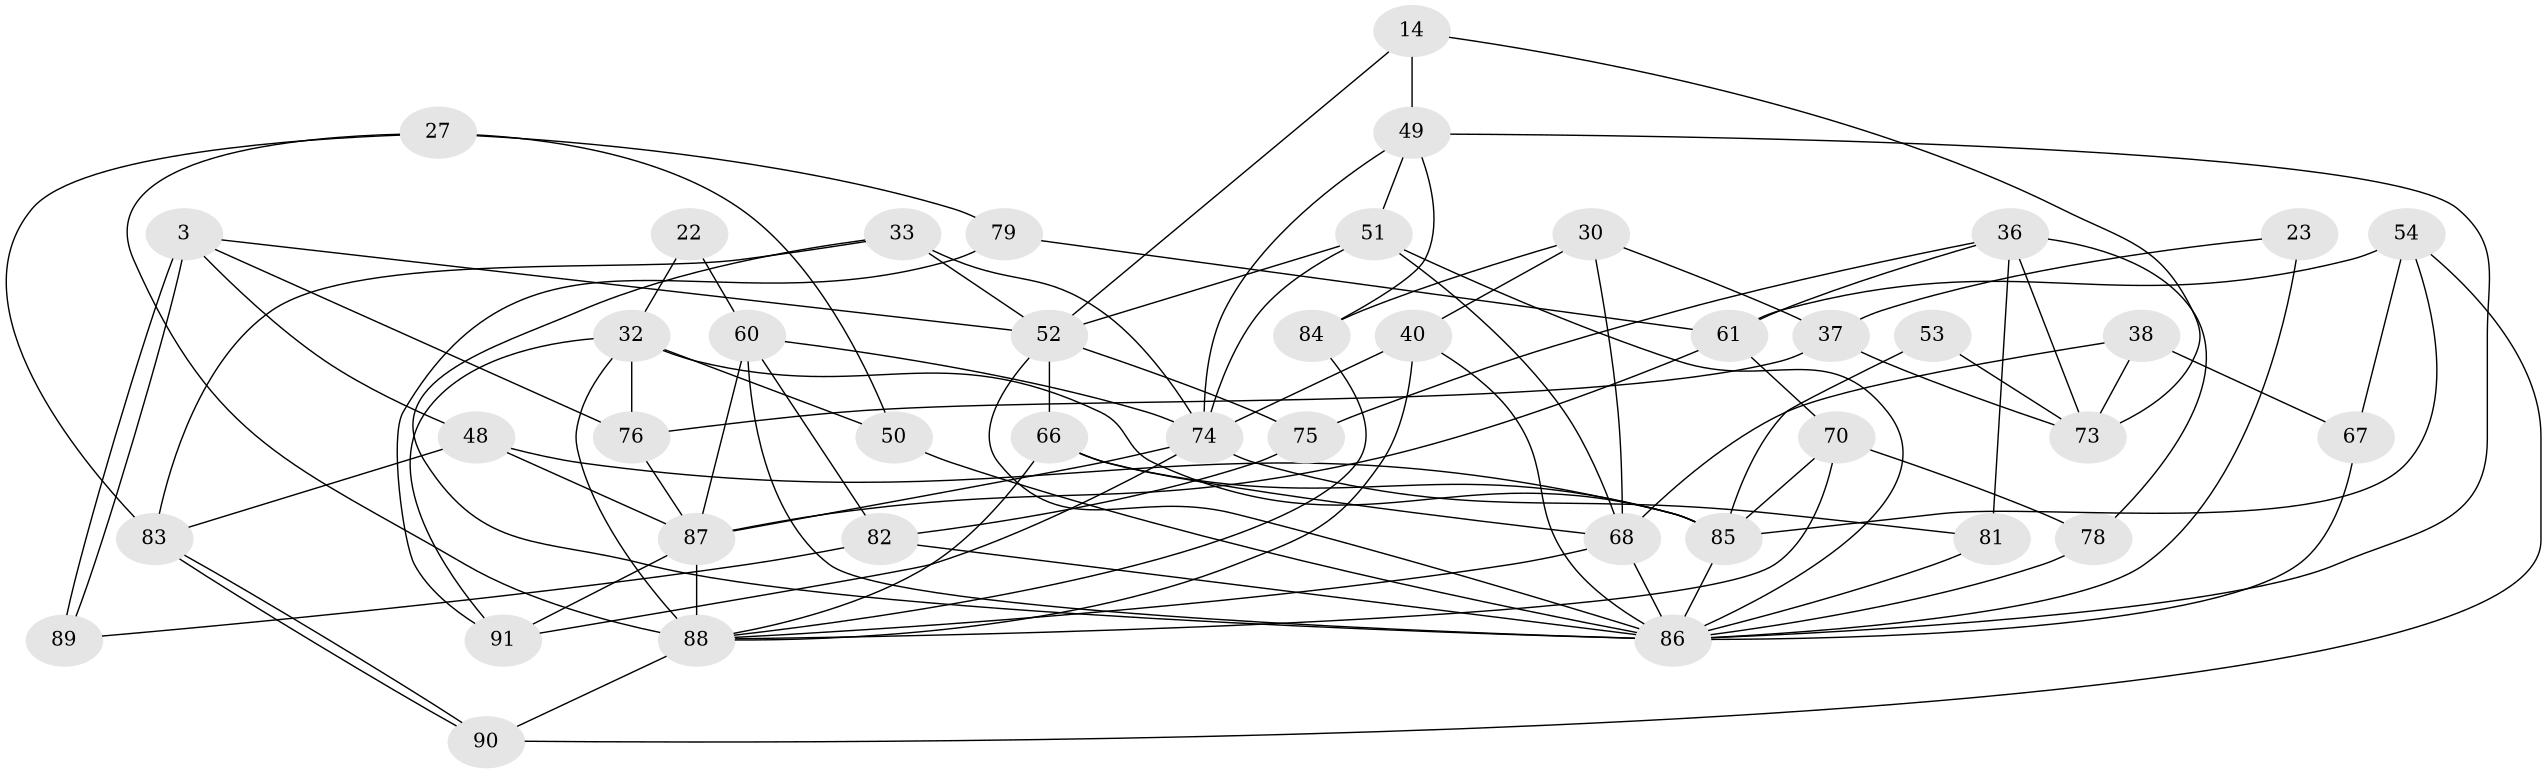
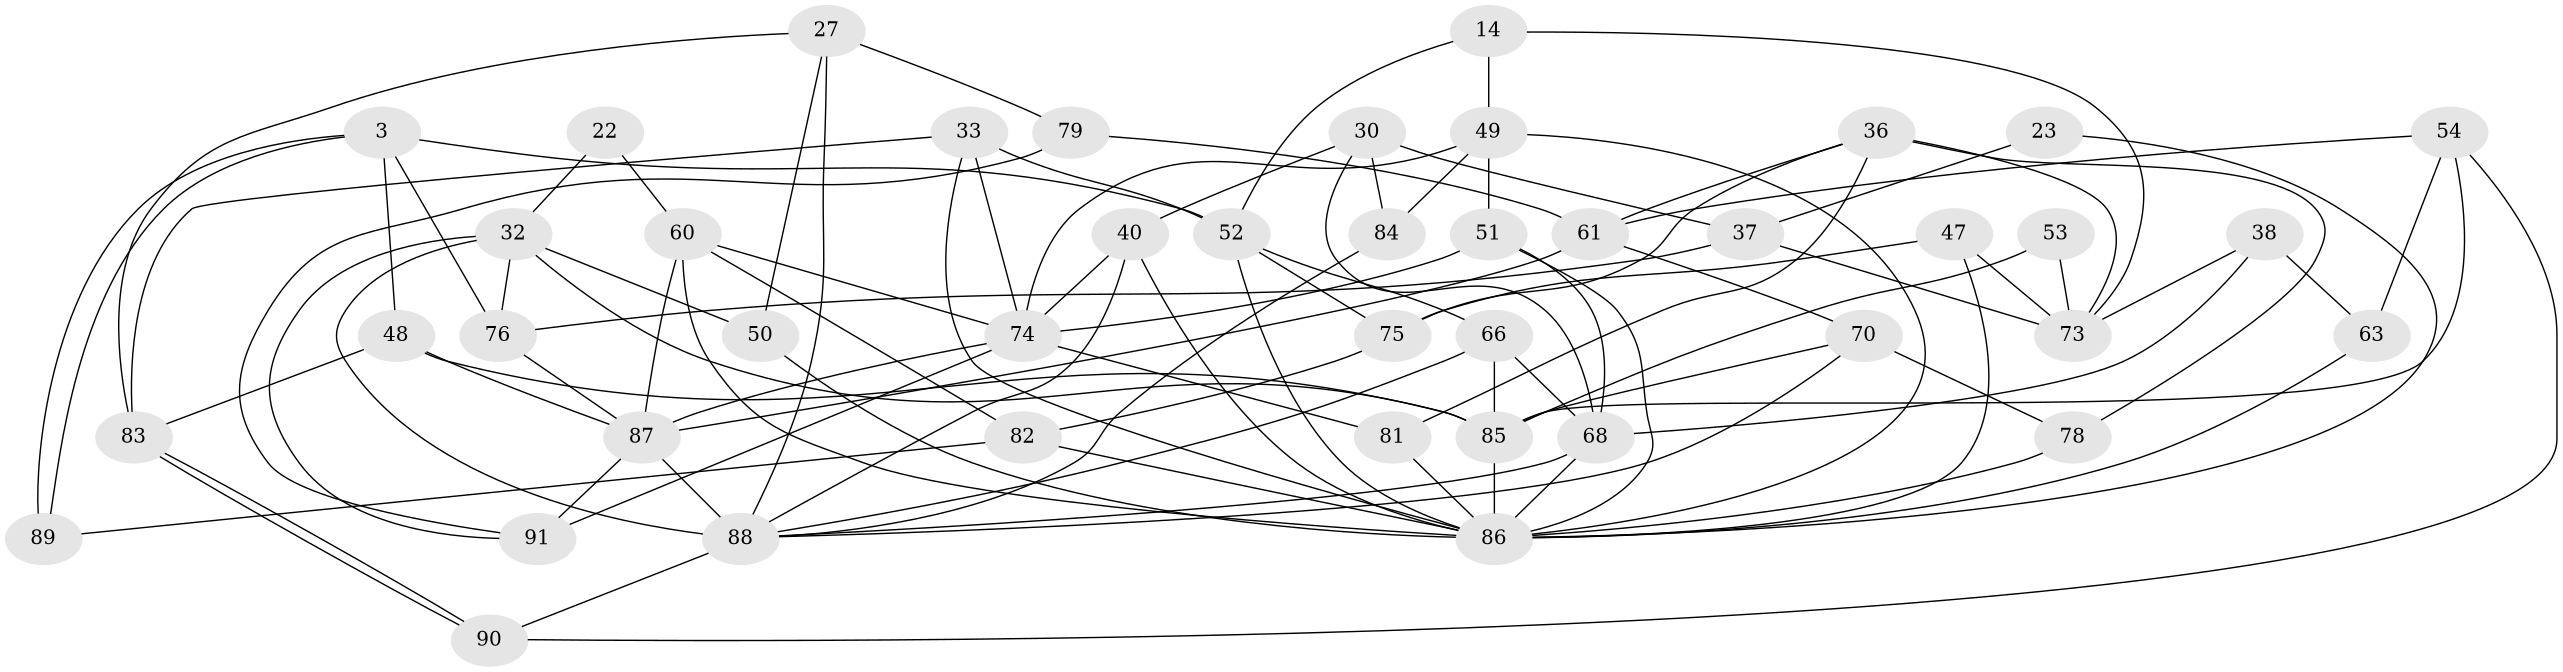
node "47": added
edge "51" -- "52": removed
node "67": label "67" -> "63"
